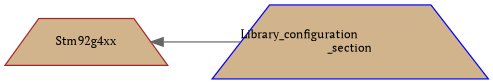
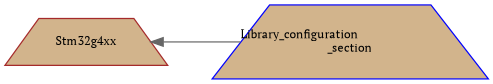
node "Stm92g4xx": label "Stm92g4xx" -> "Stm32g4xx"
